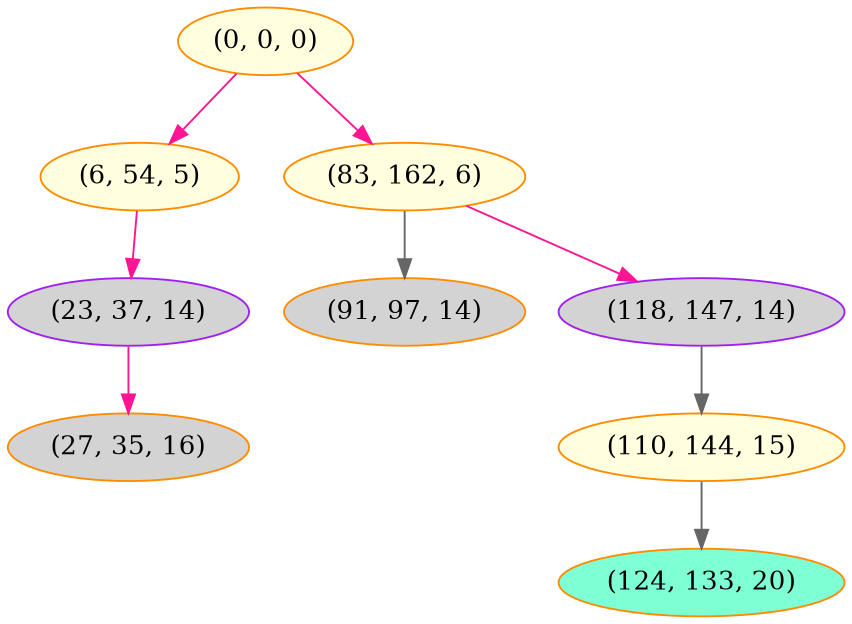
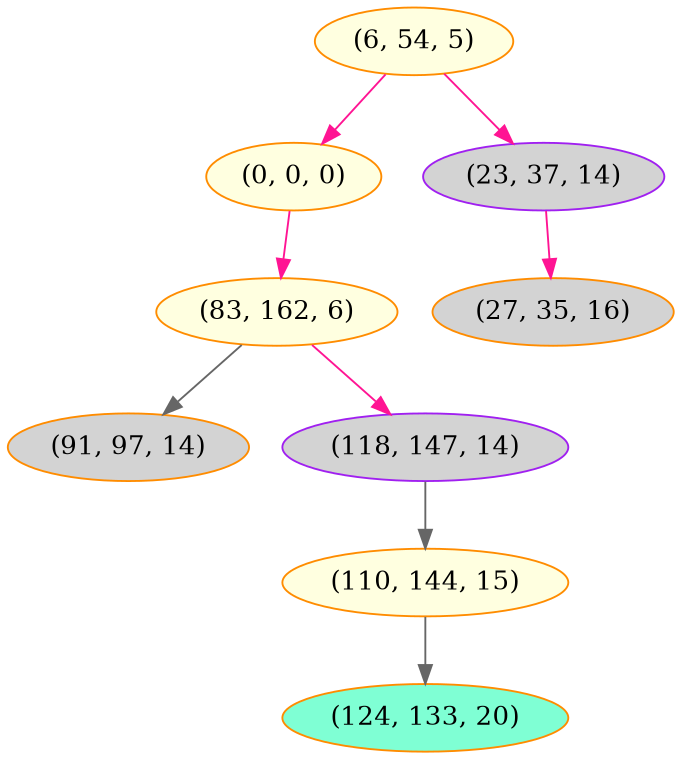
edge "(0, 0, 0)" -> "(6, 54, 5)": reversed
